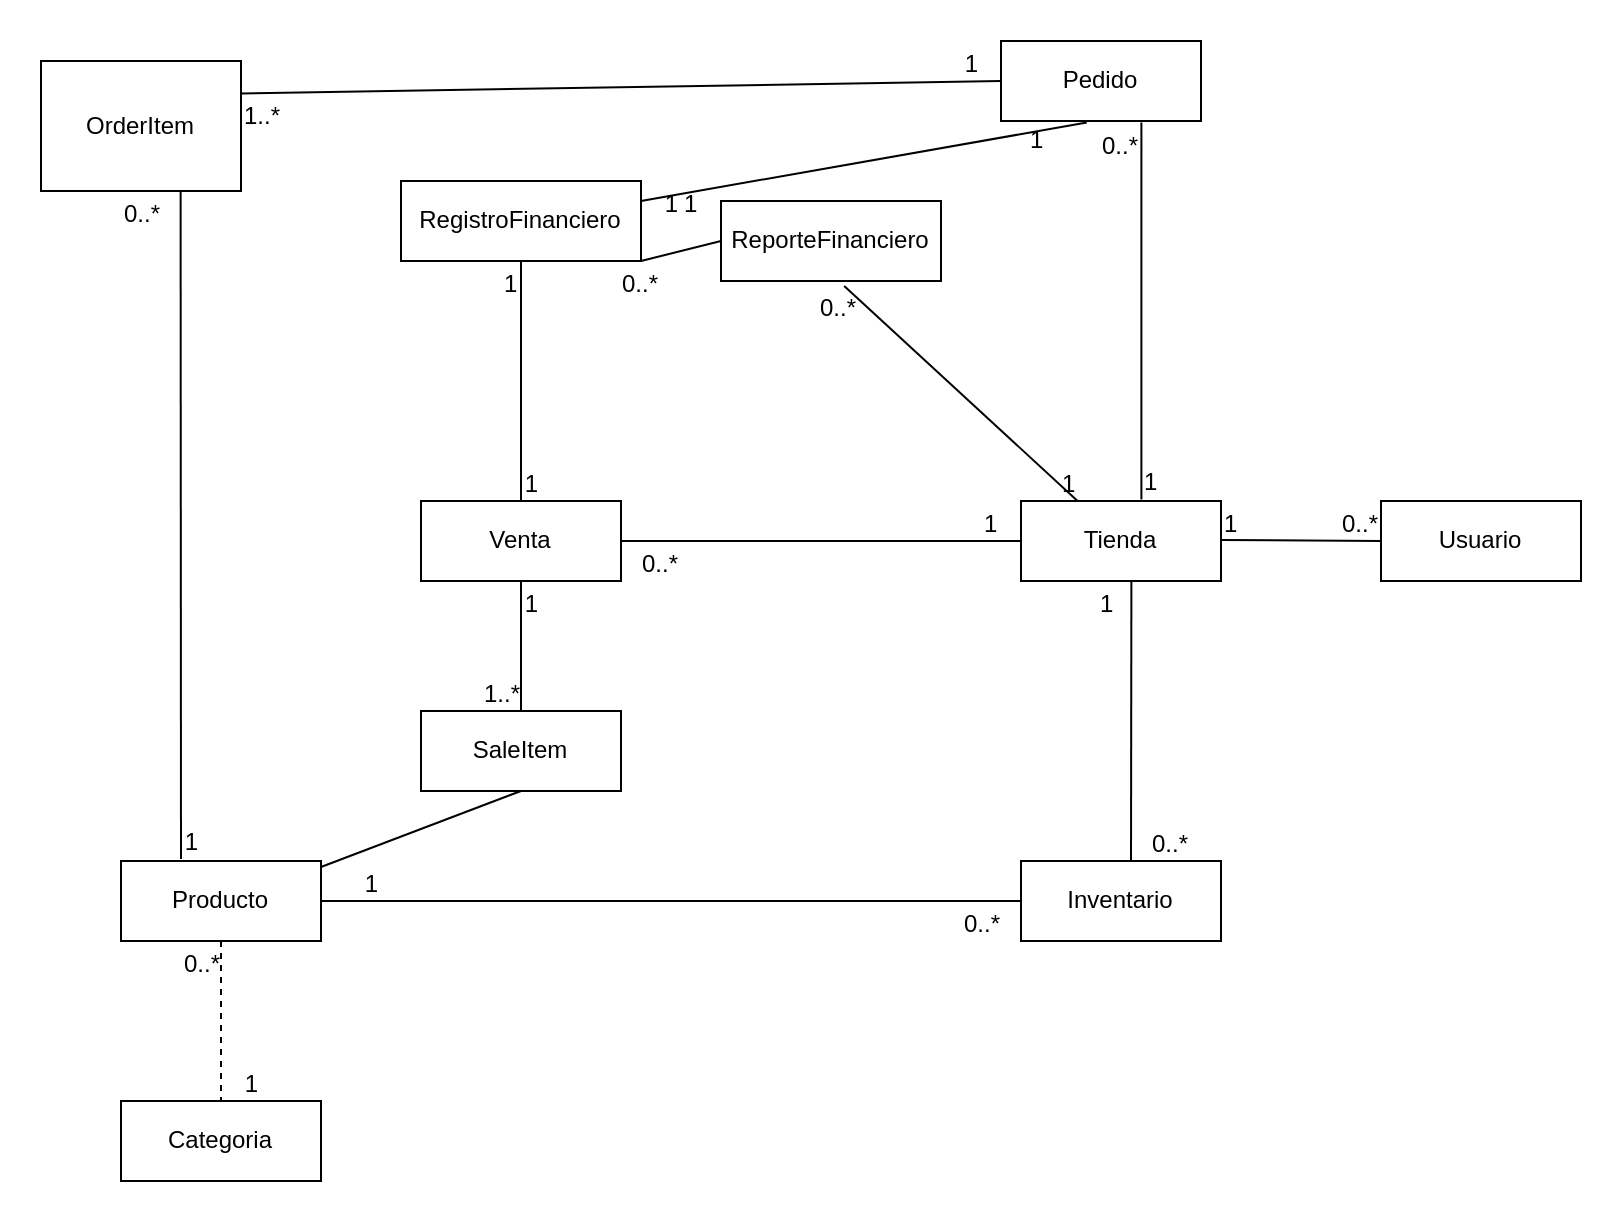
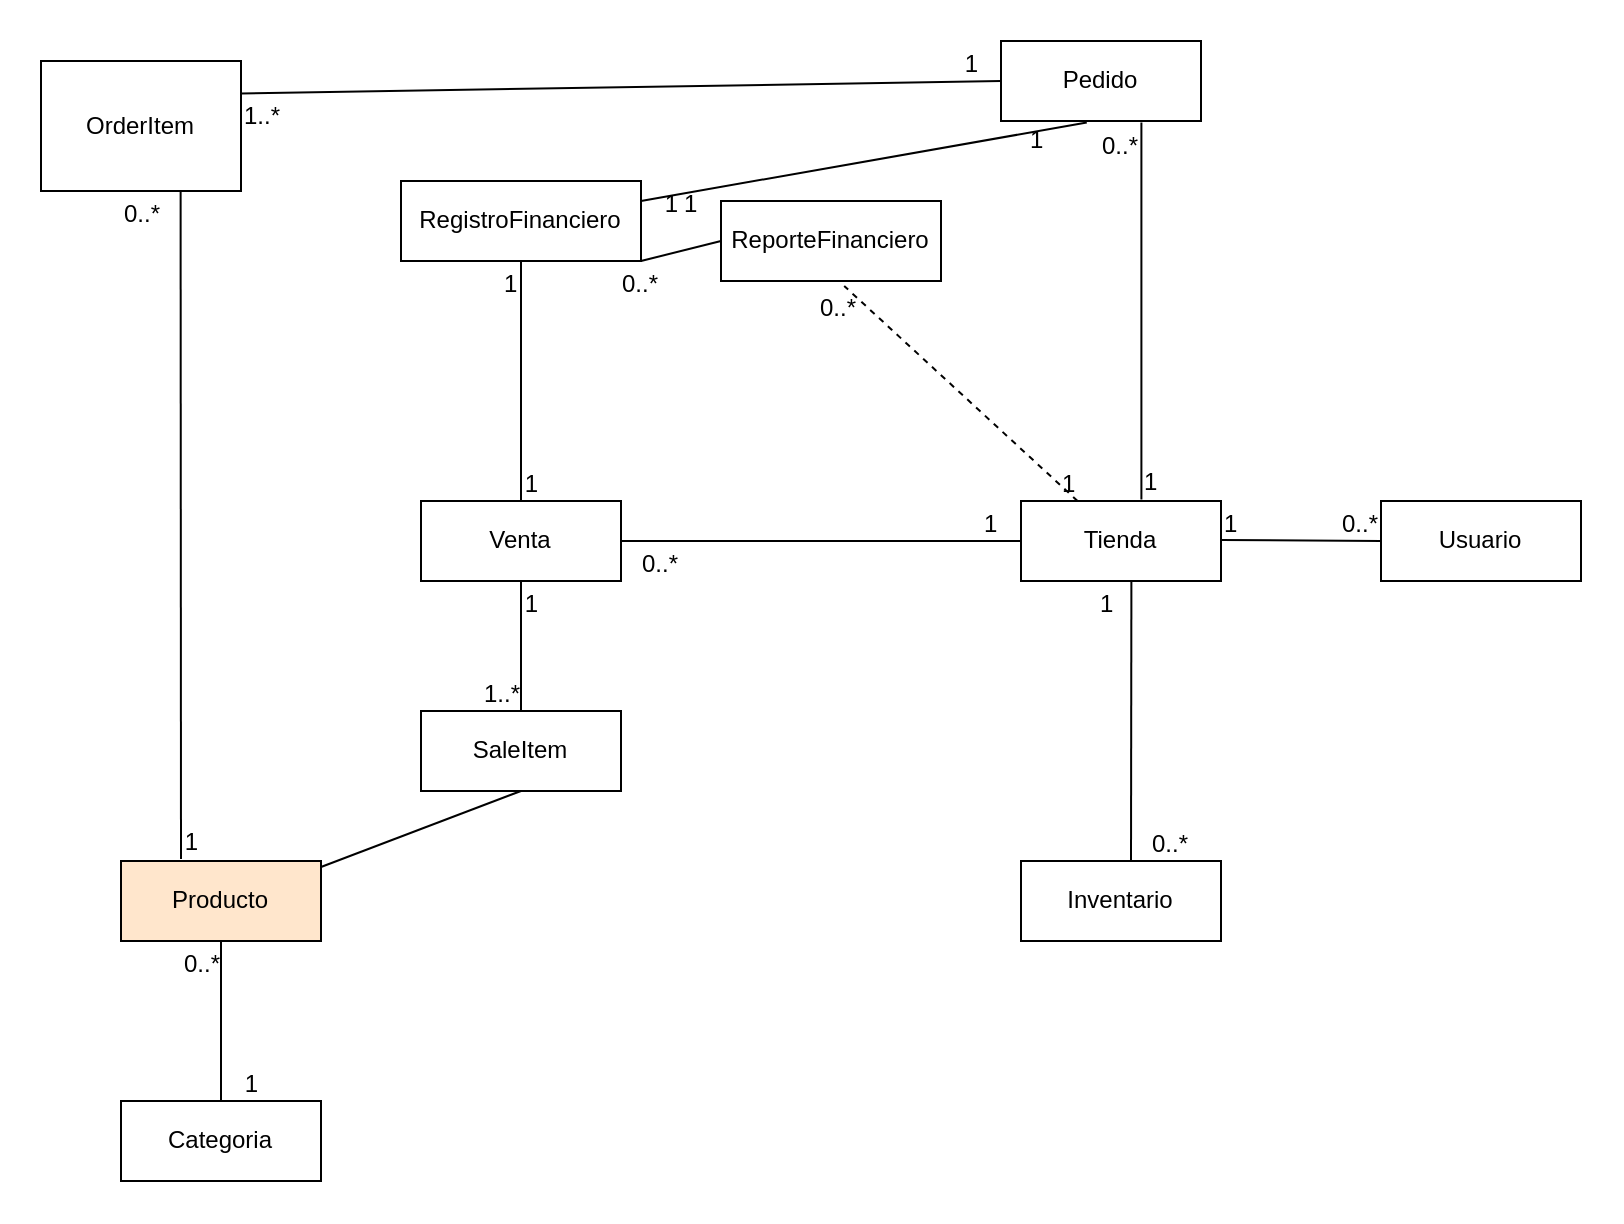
edge "ReporteFinanciero" -- "Tienda": style solid -> dashed
node "Producto": fillcolor #ffffff -> #ffe6cc
edge "Producto" -- "Inventario": removed, labels "1", "0..*"
edge "Producto" -- "Categoria": style dashed -> solid
